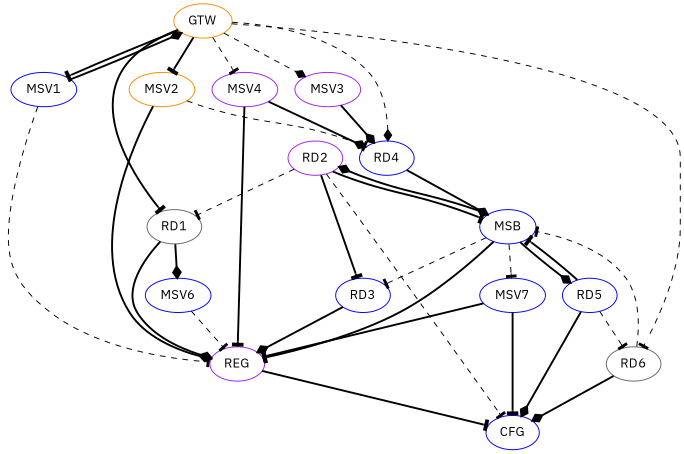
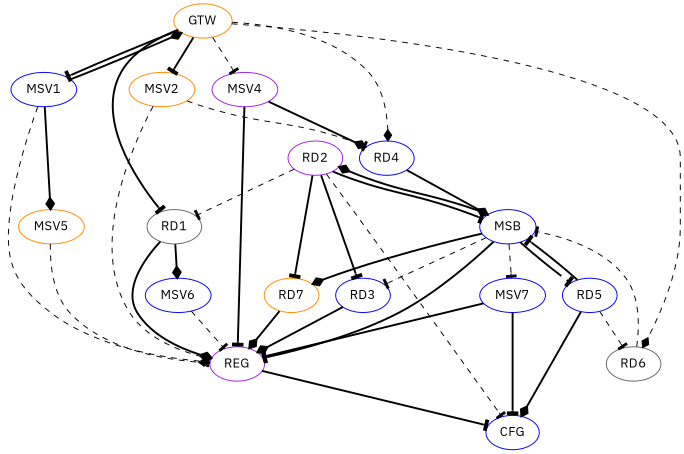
edge "GTW" -> "RD6": arrowhead tee -> diamond
node "MSV3": removed
node "MSV5": added
edge "MSV2" -> "REG": style bold -> dashed
edge "MSB" -> "RD5": arrowhead diamond -> tee
node "RD7": added
edge "RD6" -> "CFG": removed
